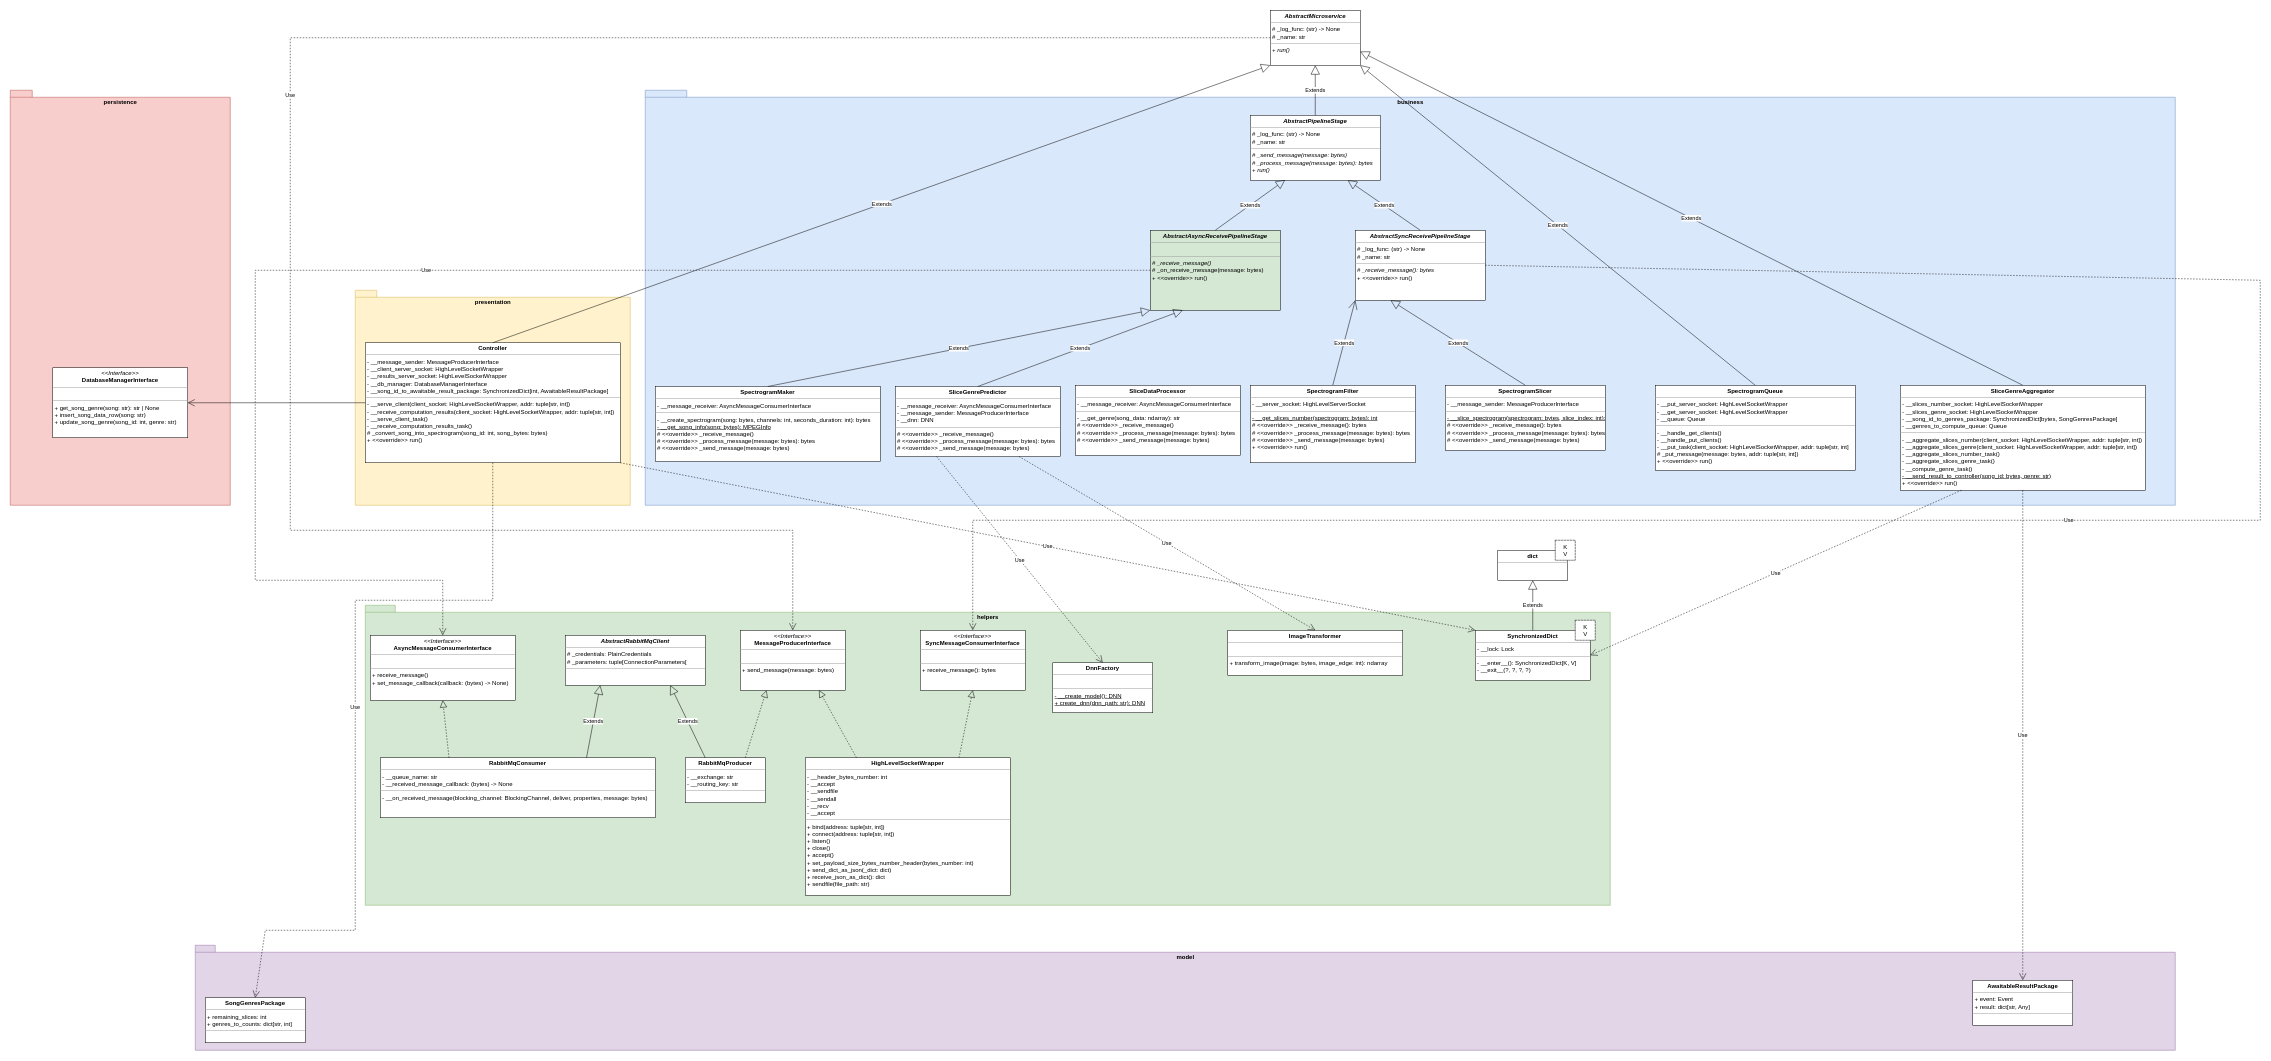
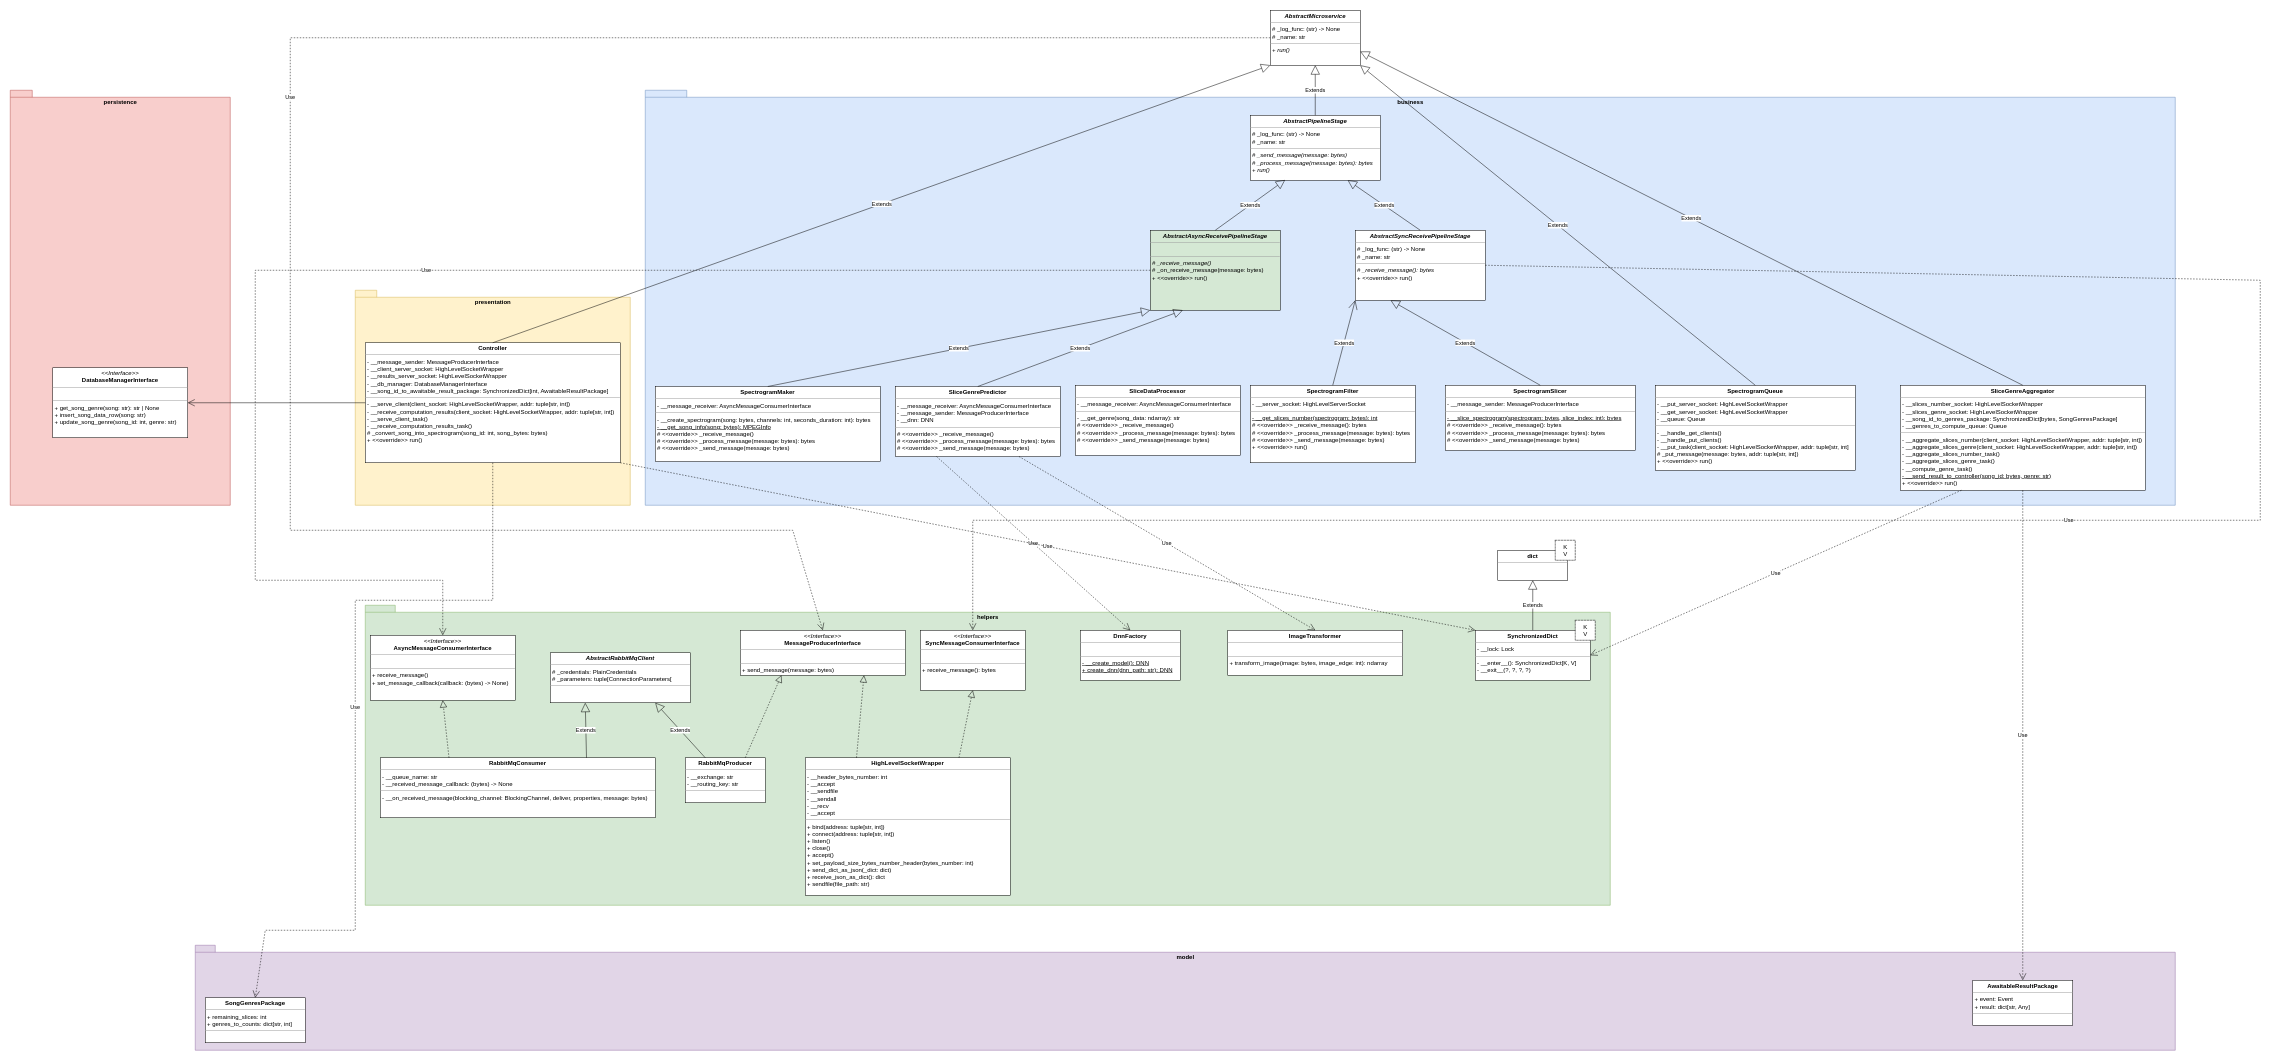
node "SpectrogramSlicer - __message_sender: MessageProducerInterface - __slice_spectrogram(spectrogram: bytes, slice_index: int): bytes # <<override>> _receive_message(): bytes # <<override>> _process_message(message: bytes): bytes # <<override>> _send_message(message: bytes)": size 160x65 -> 190x65
node "AbstractRabbitMqClient # _credentials: PlainCredentials # _parameters: tuple[ConnectionParameters[": moved (635, 660) -> (620, 678)
node "<<Interface>> MessageProducerInterface + send_message(message: bytes)": size 105x60 -> 165x45
node "DnnFactory - __create_model(): DNN + create_dnn(dnn_path: str): DNN": moved (1103, 688) -> (1130, 655)
